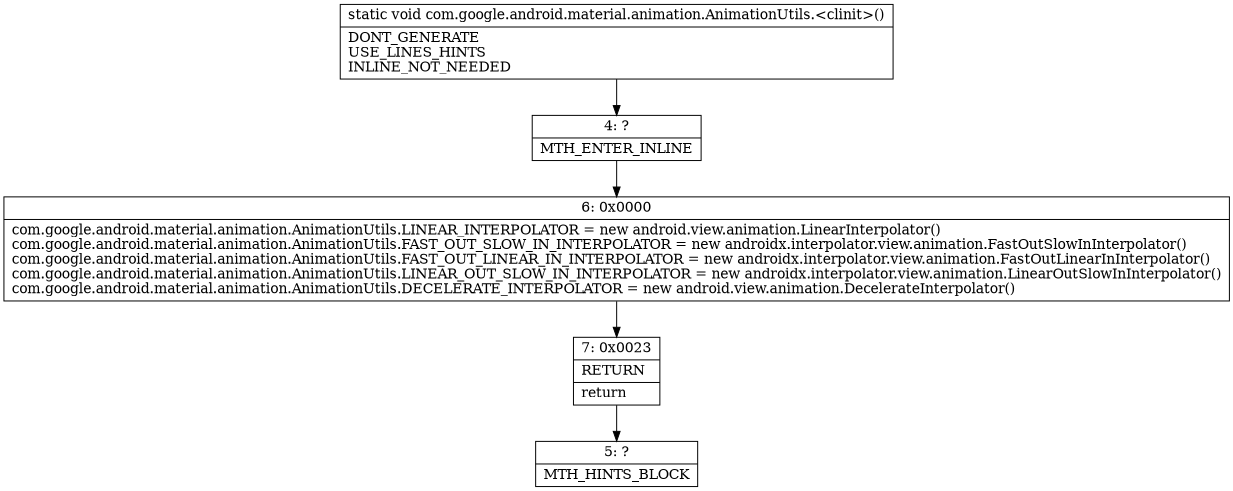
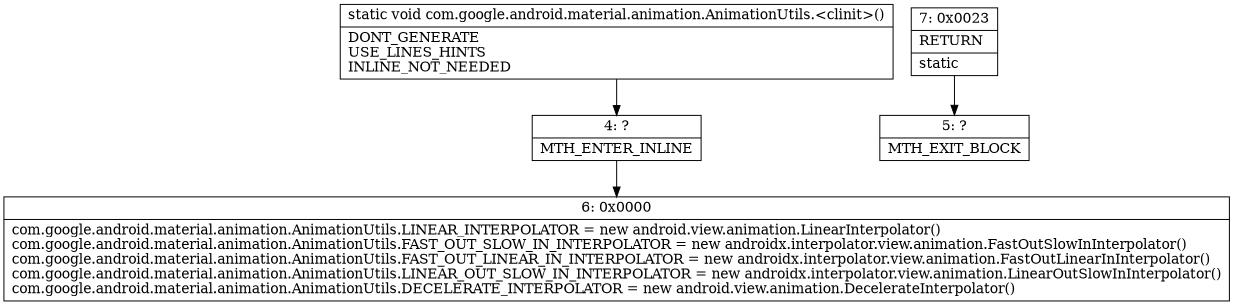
edge "6: 0x0000" -> "7: 0x0023": removed
node "7: 0x0023": text "return" -> "static"
node "5: ?": text "MTH_HINTS_BLOCK" -> "MTH_EXIT_BLOCK"
